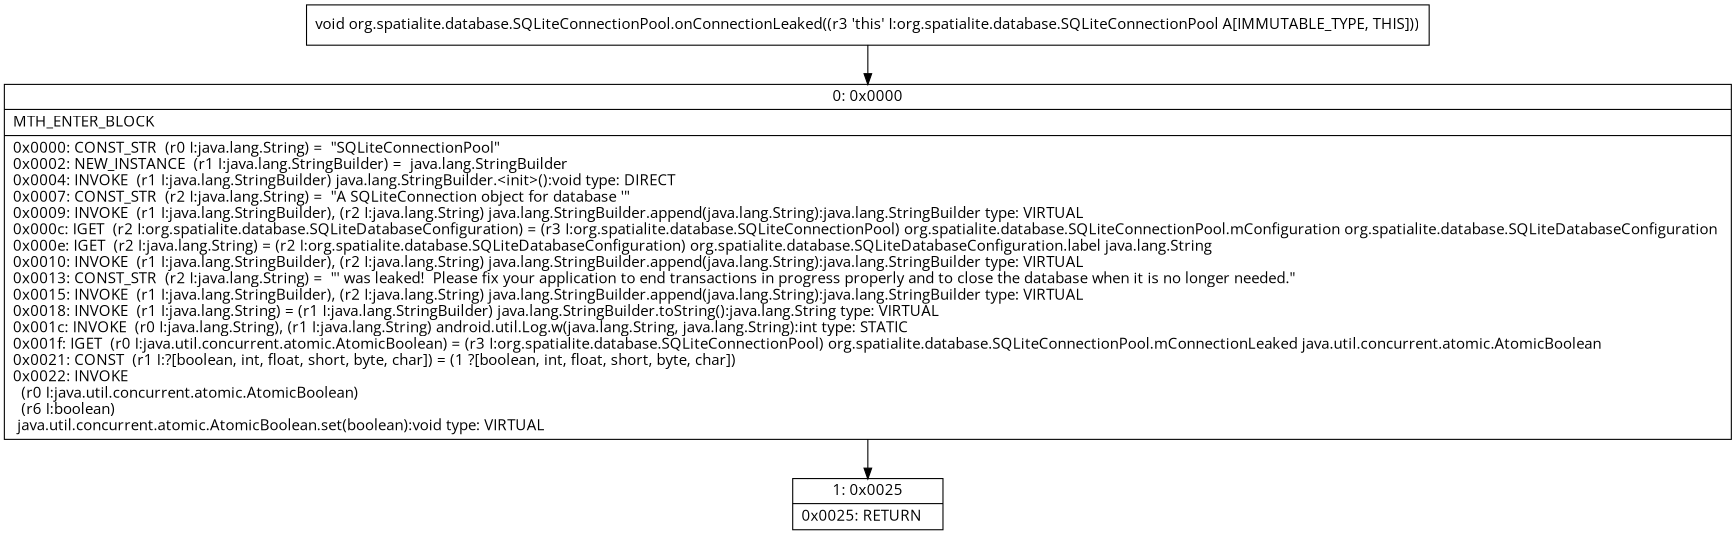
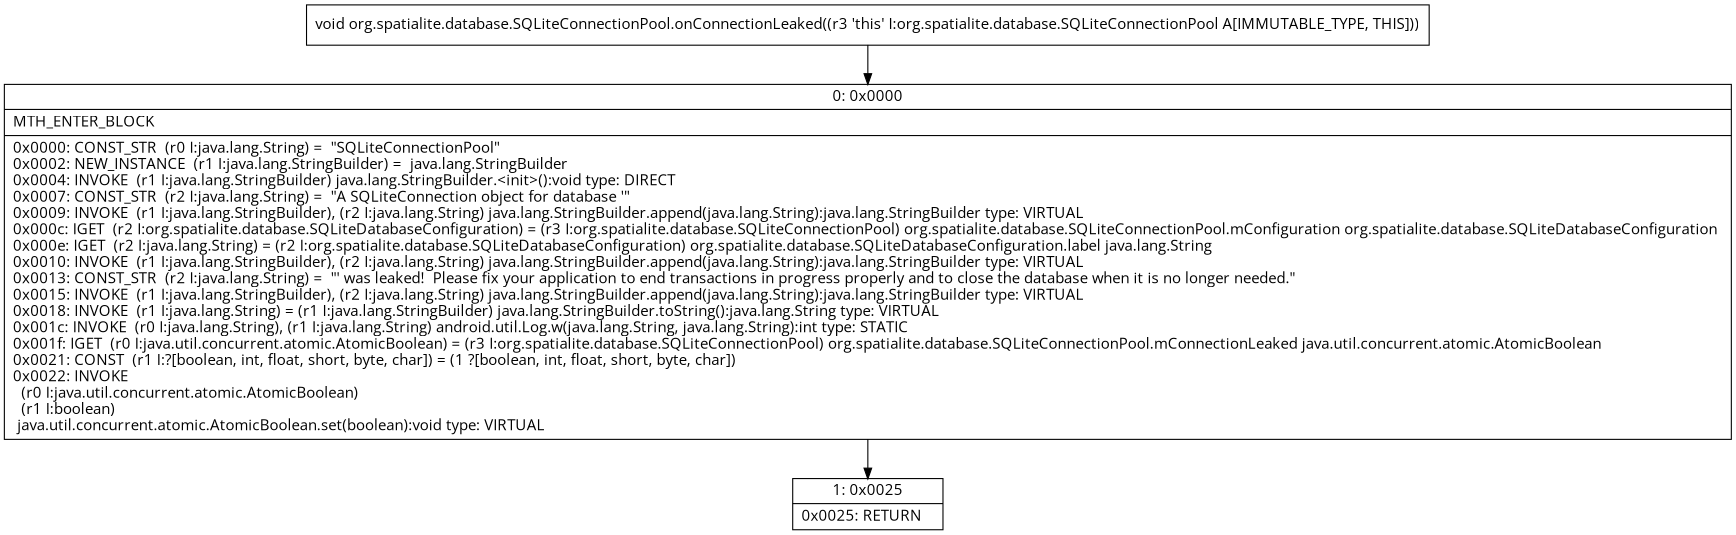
node "0: 0x0000": text "(r6 I:boolean)" -> "(r1 I:boolean)"
